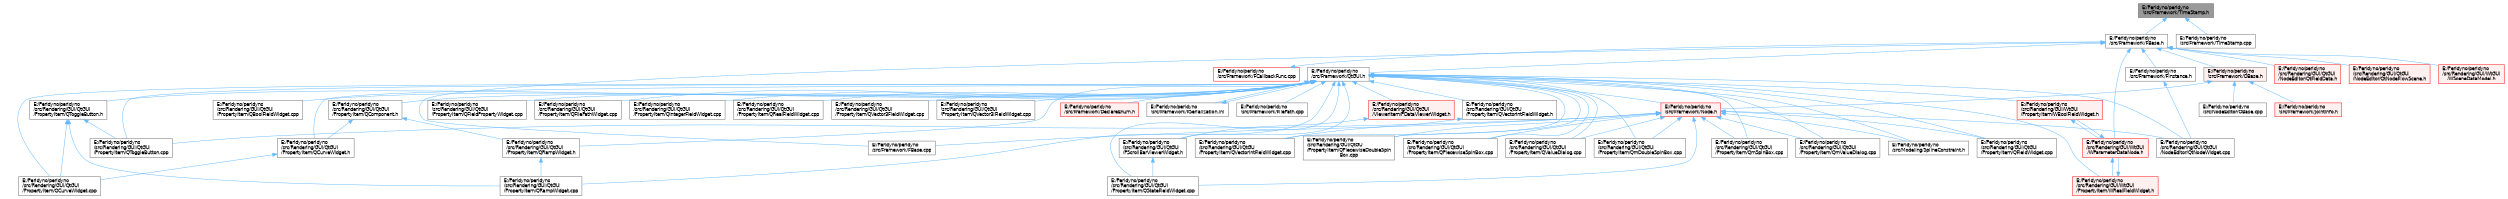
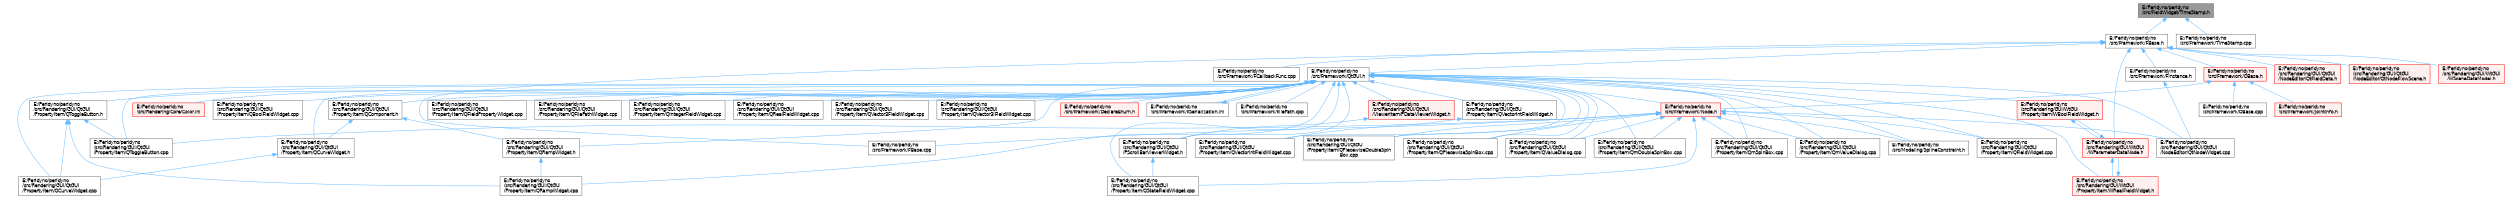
node "E:/Peridyno/peridyno /src/Framework/TimeStamp.h": label "E:/Peridyno/peridyno /src/Framework/TimeStamp.h" -> "E:/Peridyno/peridyno /src/FieldWidget/TimeStamp.h"
edge "E:/Peridyno/peridyno /src/Framework/FBase.h" -> "E:/Peridyno/peridyno /src/Framework/FCallbackFunc.cpp": reversed
node "E:/Peridyno/peridyno /src/Framework/FCallbackFunc.cpp": color red -> grey40
node "E:/Peridyno/peridyno /src/Framework/OBase.h": color grey40 -> red
node "E:/Peridyno/peridyno /src/Rendering/Core/Color.inl": added
node "E:/Peridyno/peridyno /src/NodeEditor/OBase.cpp": label "E:/Peridyno/peridyno /src/NodeEditor/OBase.cpp" -> "E:/Peridyno/peridyno /src/Framework/OBase.cpp"
